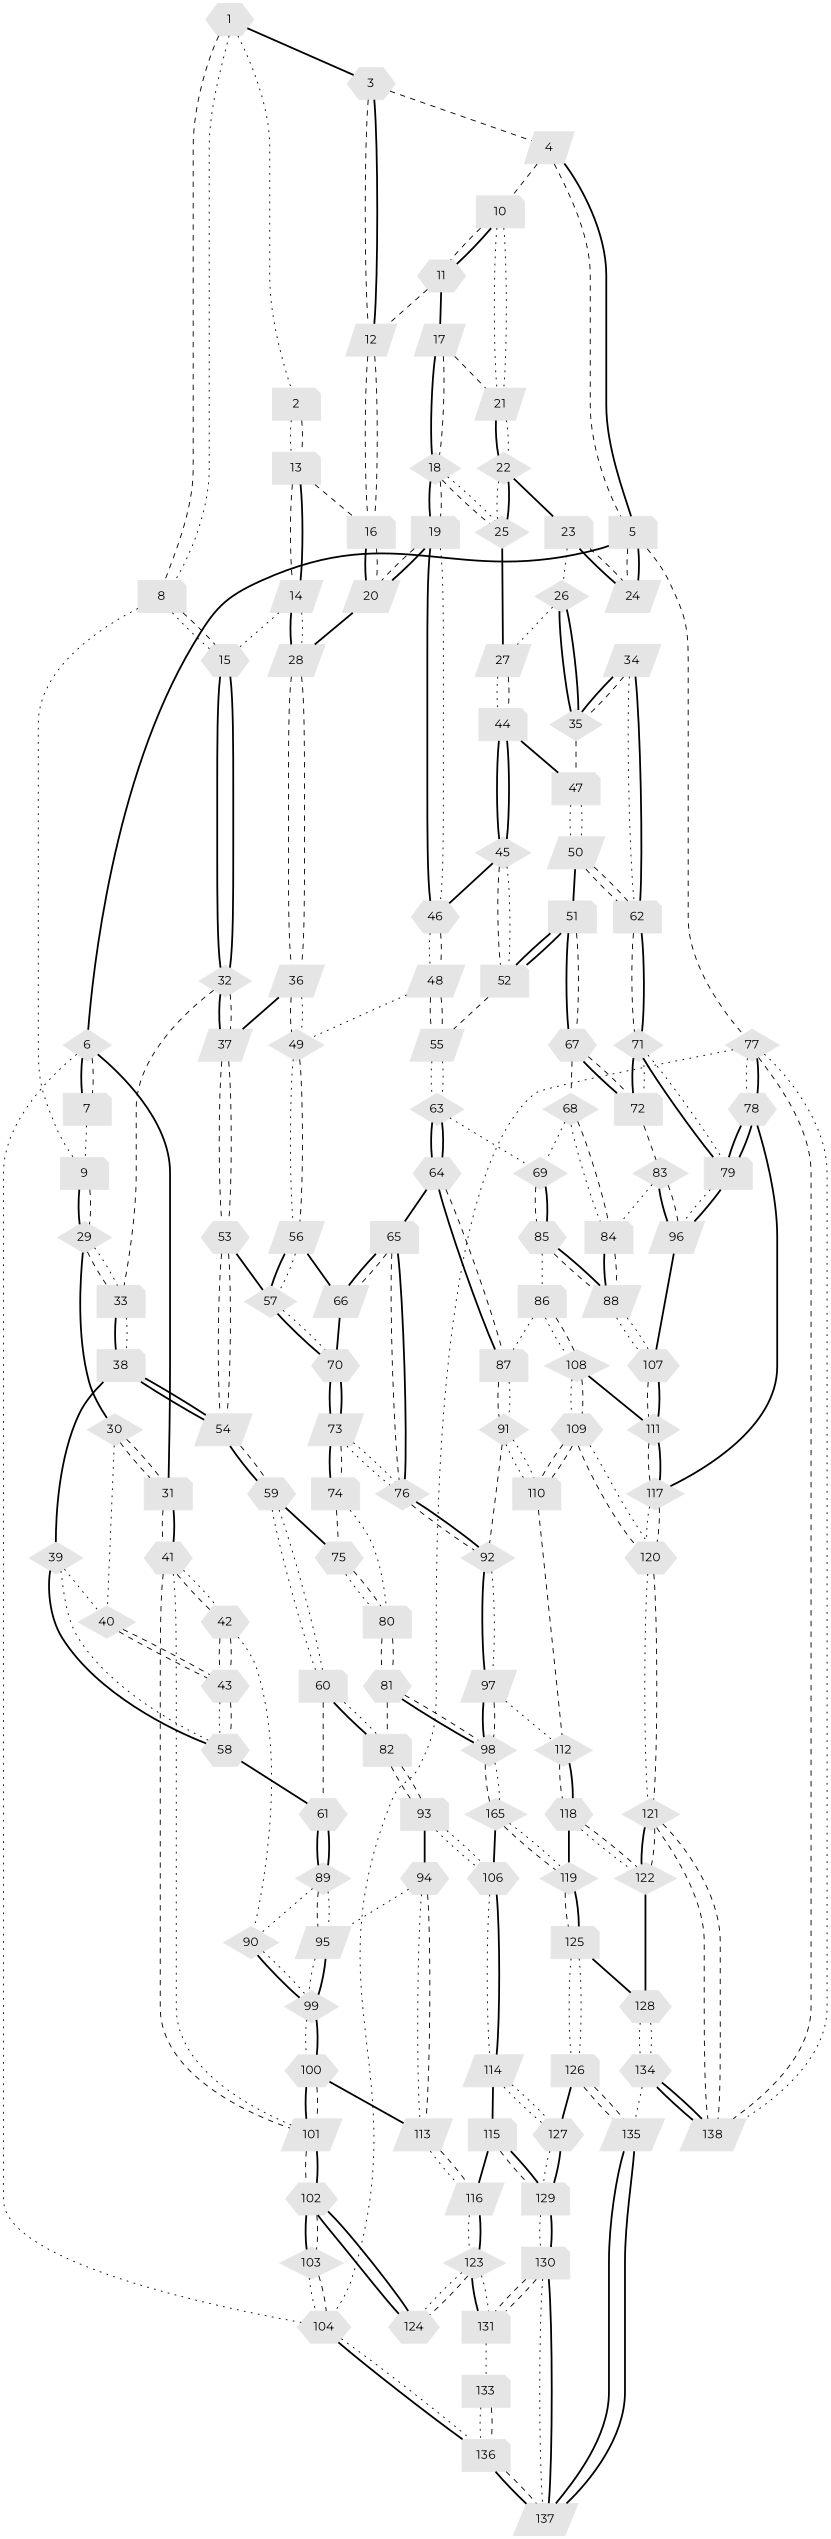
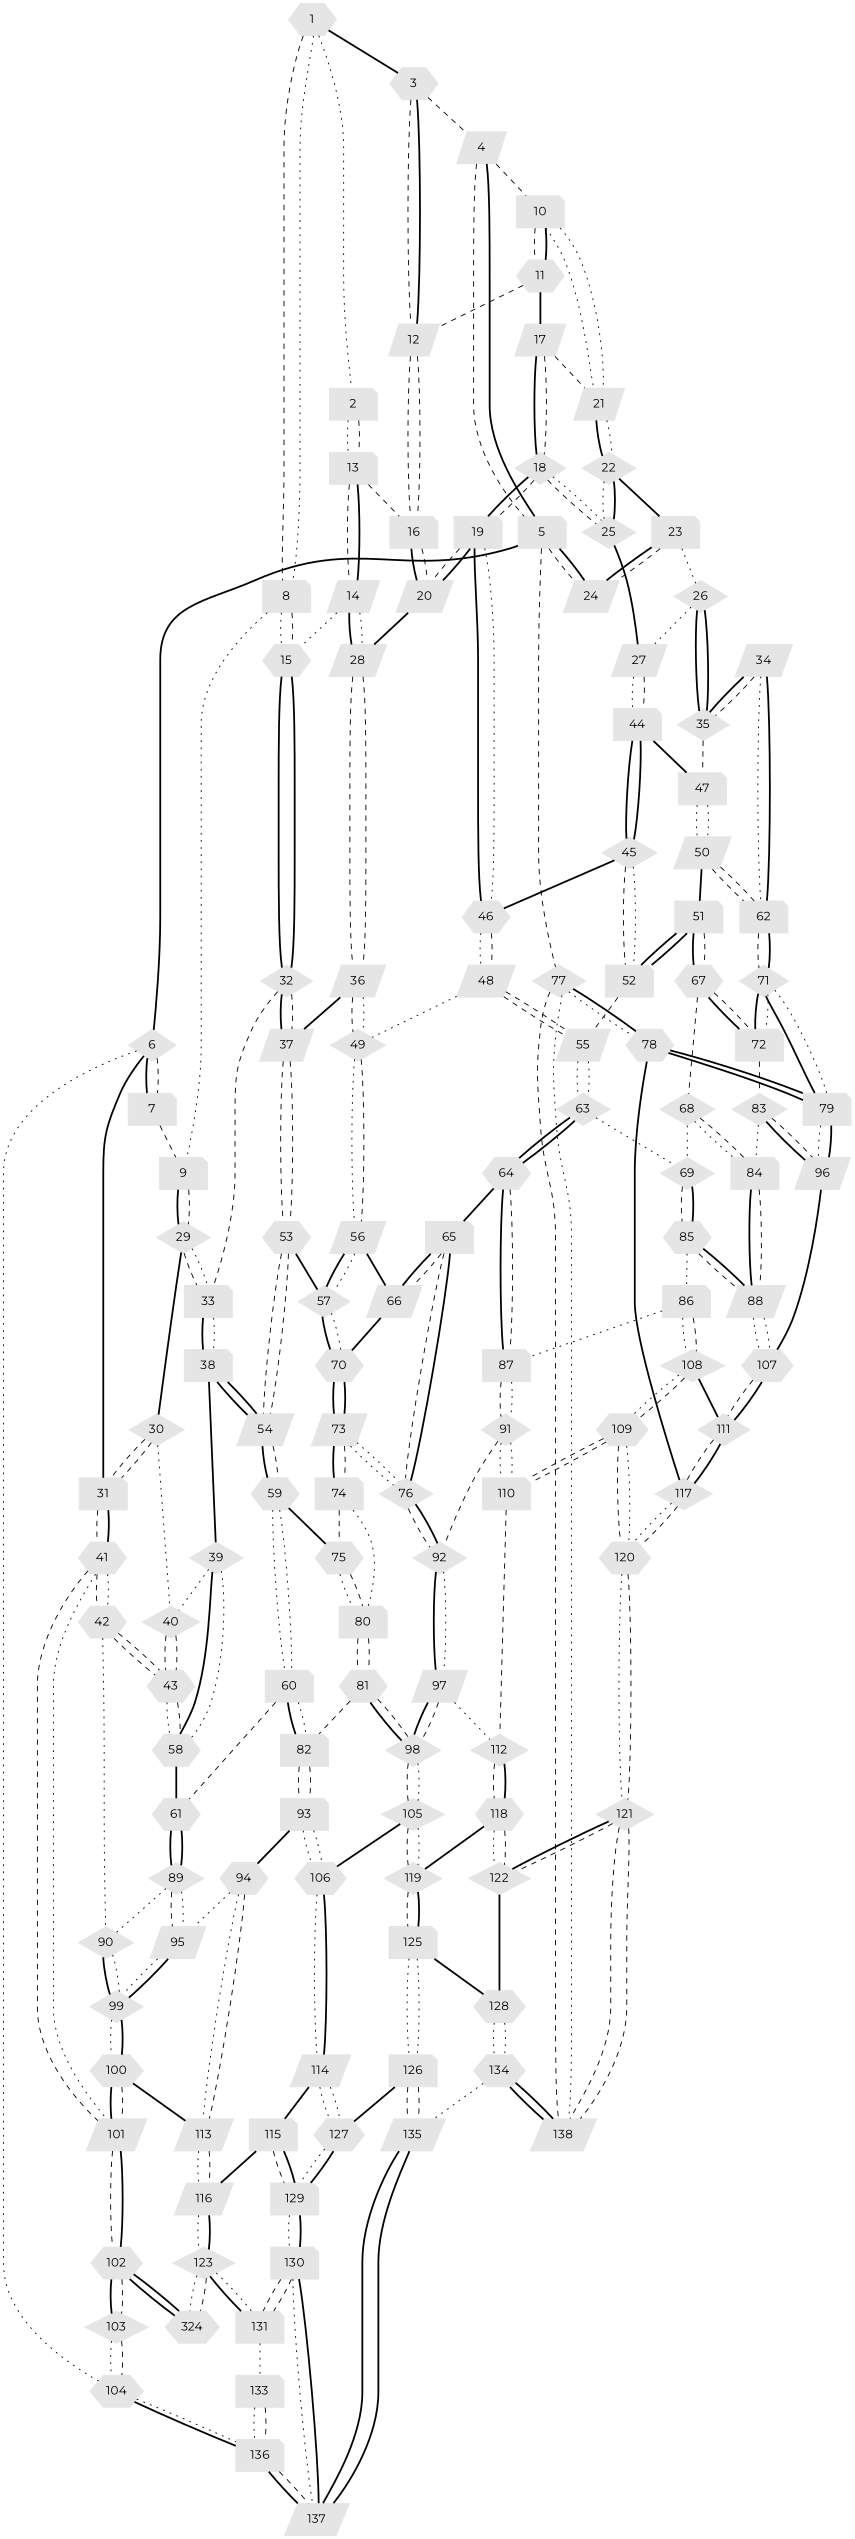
edge "7" -- "9": style dotted -> dashed
edge "77" -- "104": removed
node "165": label "165" -> "105"
node "124": label "124" -> "324"
